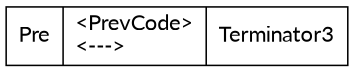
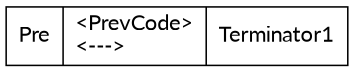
node "Pre": text "Terminator3" -> "Terminator1"
